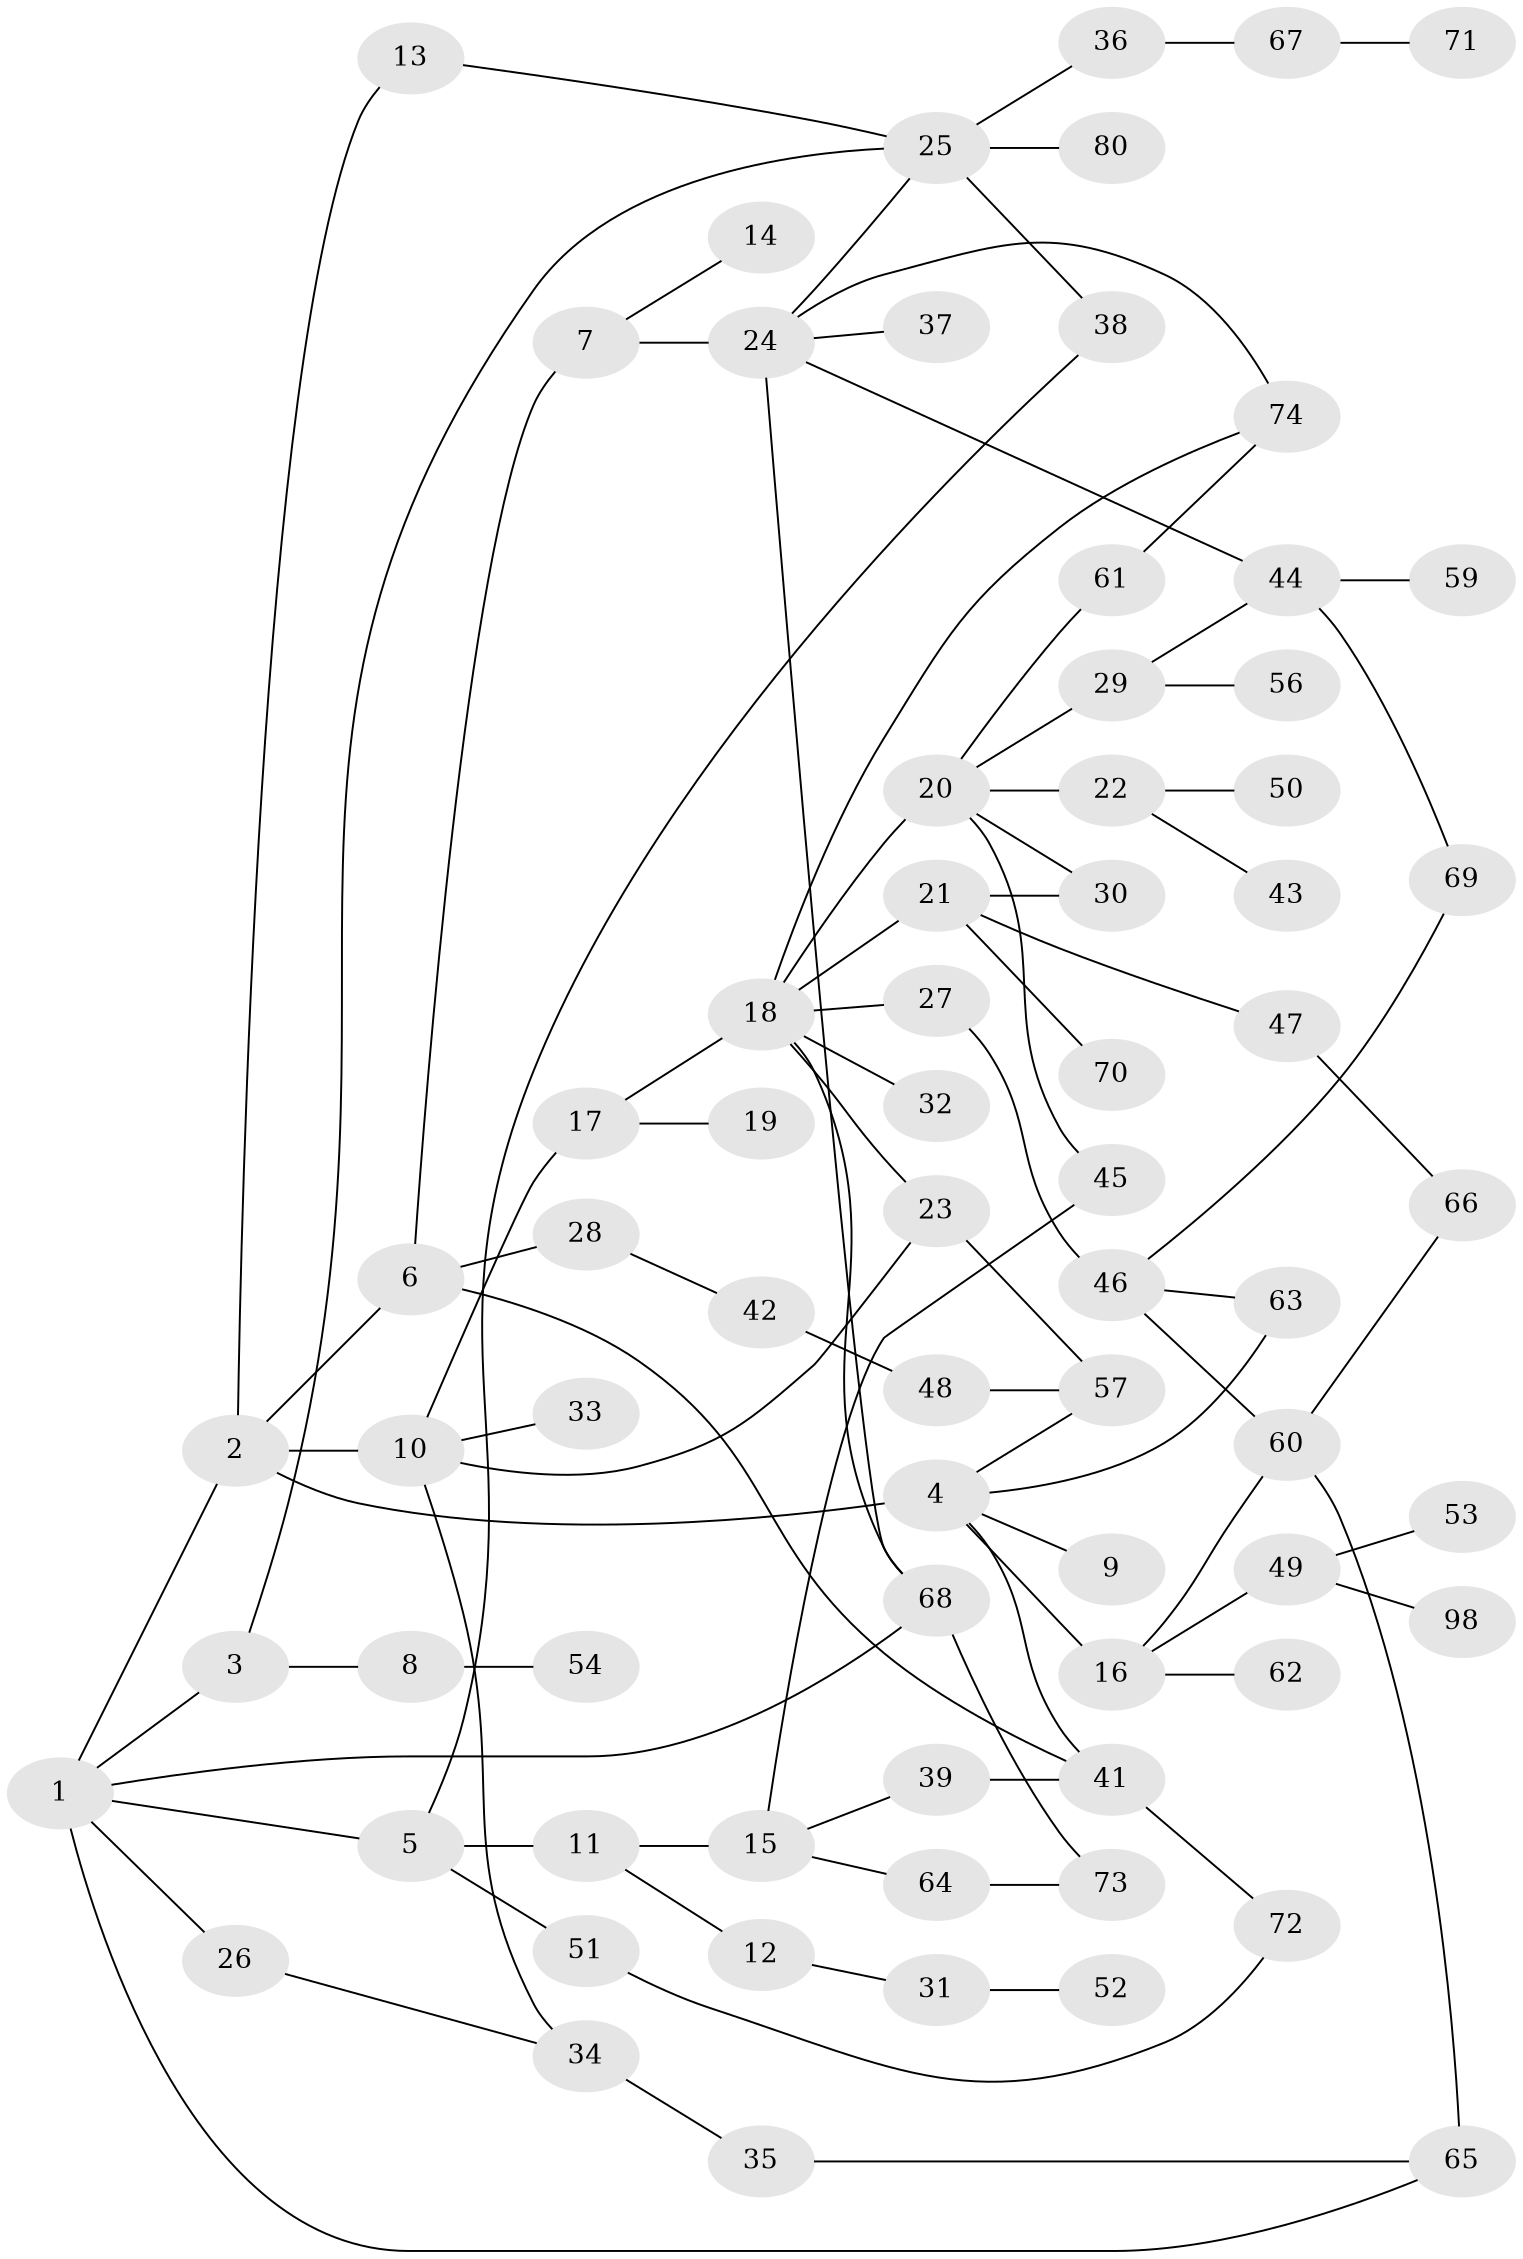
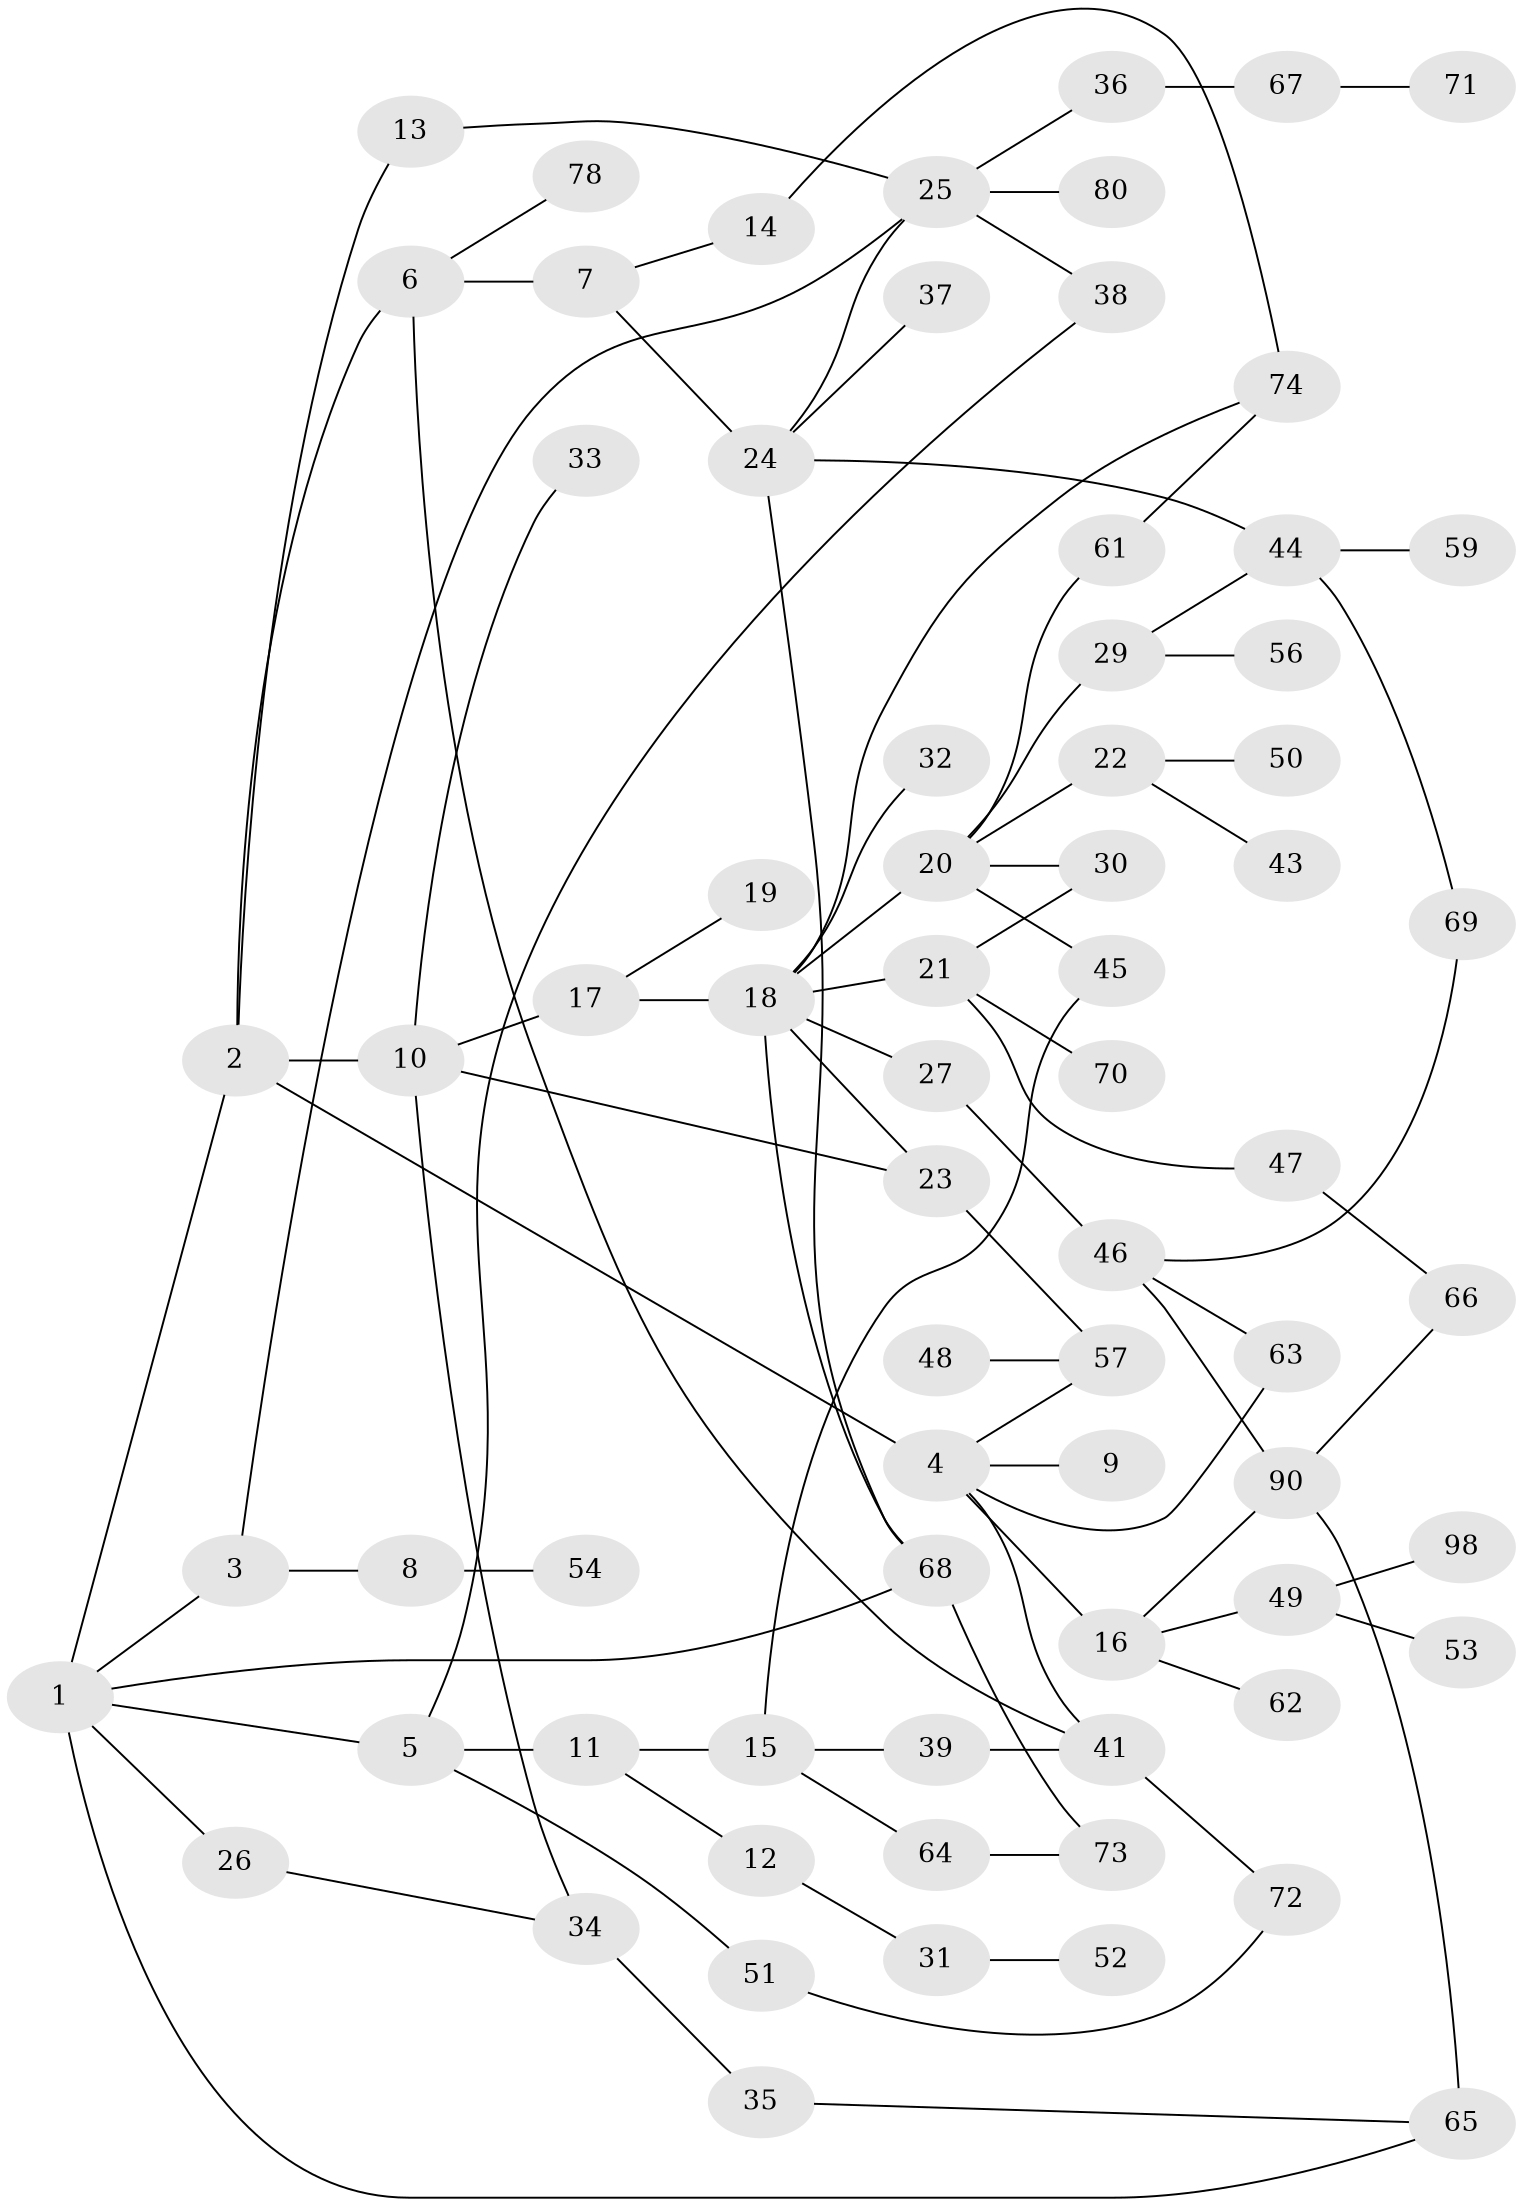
edge "24" -- "74": now "14" -- "74"
node "28": label "28" -> "78"
node "42": removed
node "60": label "60" -> "90"
